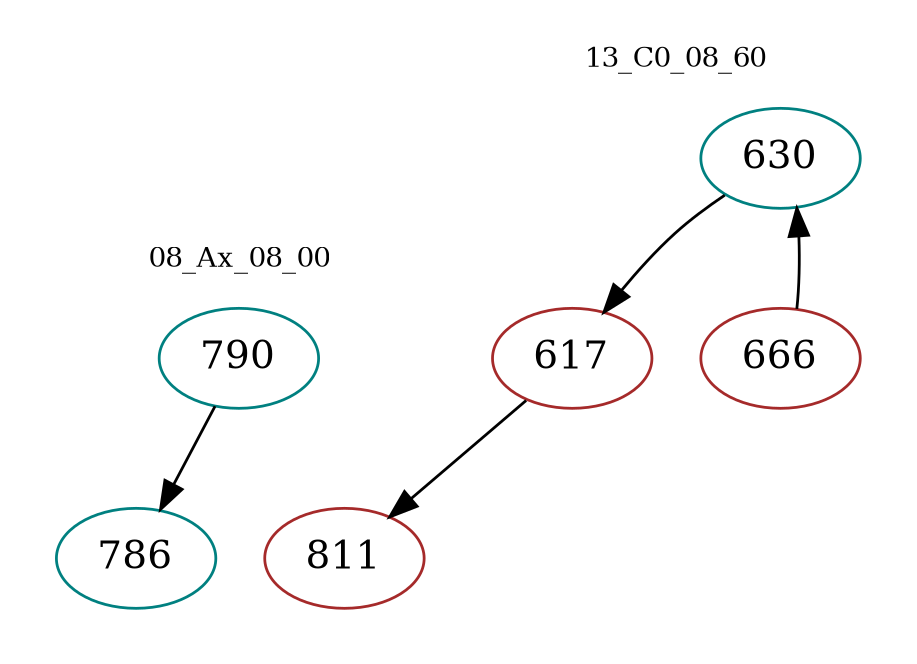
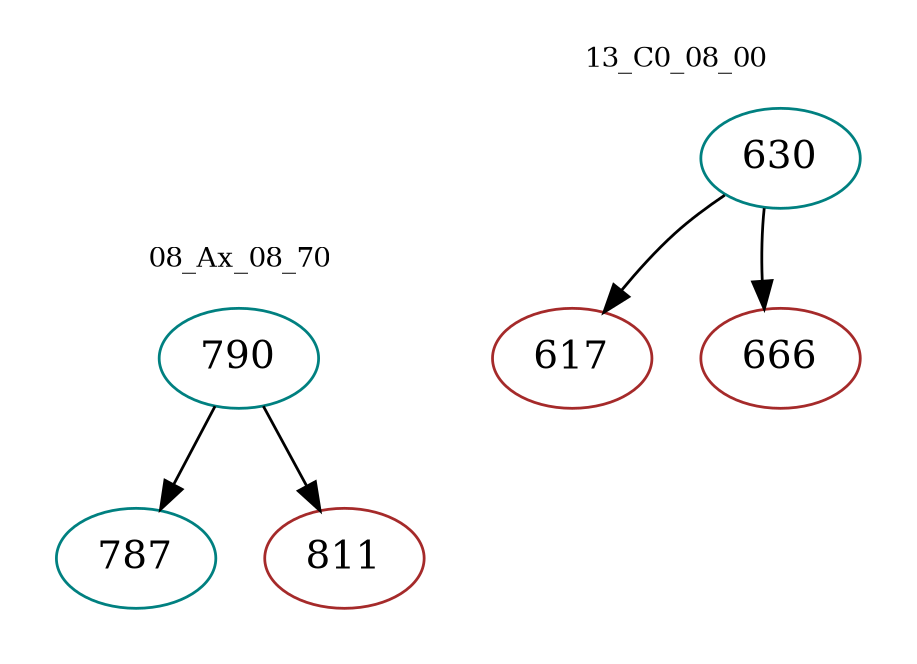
cluster "13_C0_08_60": label "13_C0_08_60" -> "13_C0_08_00"
cluster "08_Ax_08_00": label "08_Ax_08_00" -> "08_Ax_08_70"
edge "666" -> "630": reversed
edge "617" -> "811": now "790" -> "811"
node "786": label "786" -> "787"
